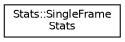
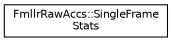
node "Stats::SingleFrame Stats": label "Stats::SingleFrame Stats" -> "FmllrRawAccs::SingleFrame Stats"
